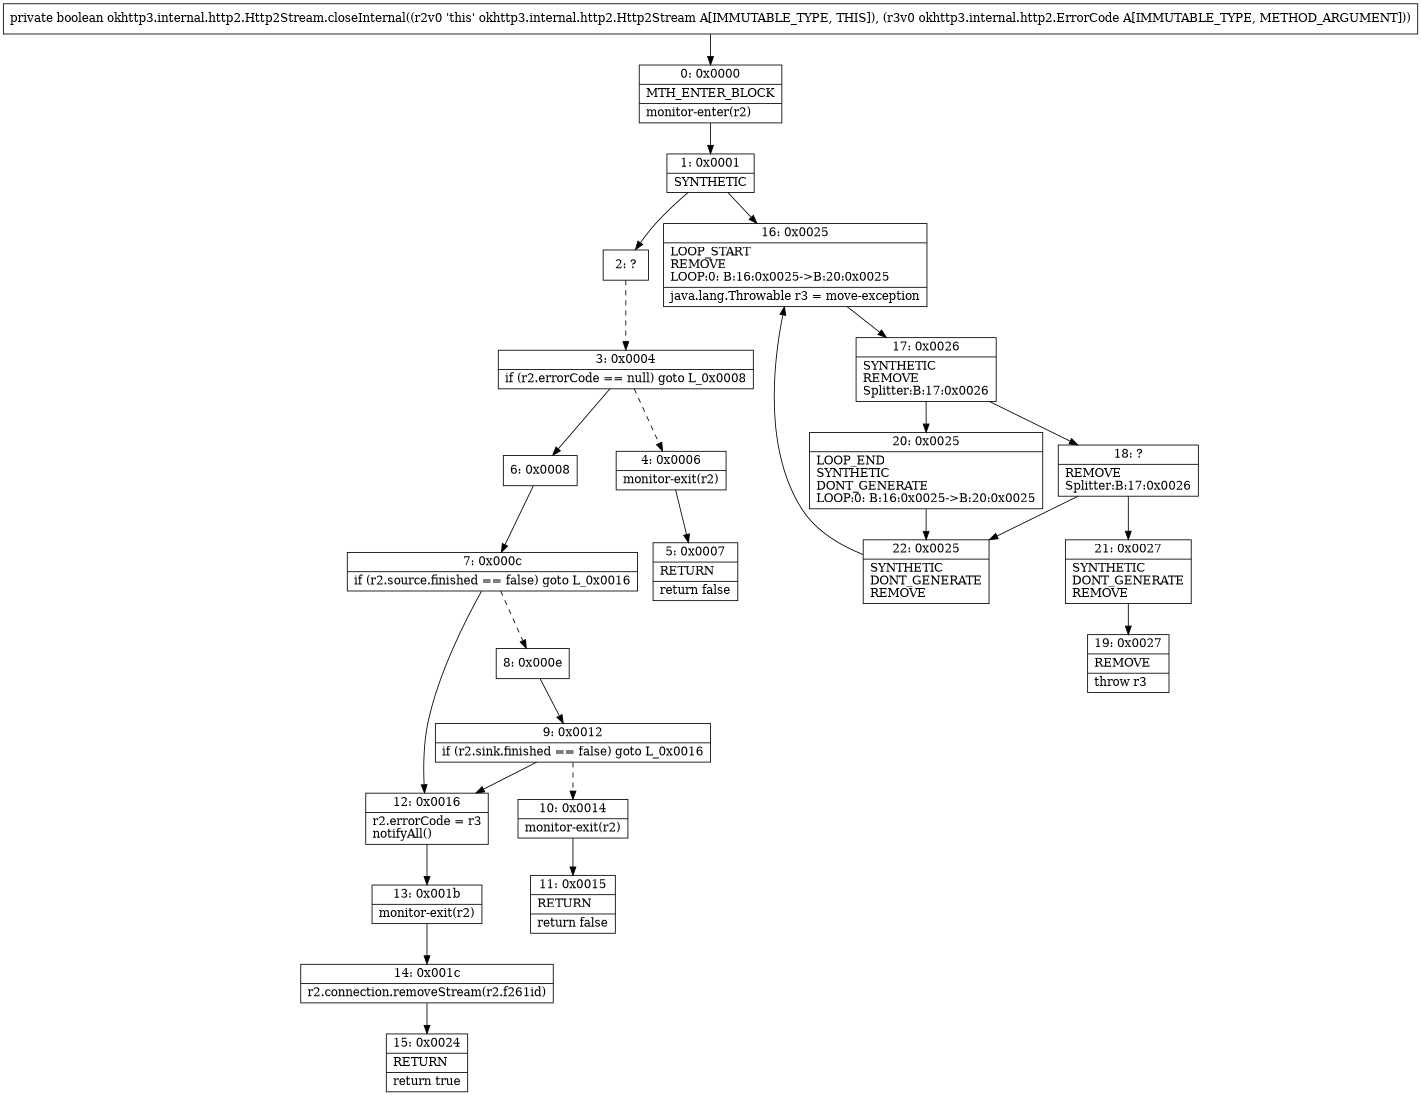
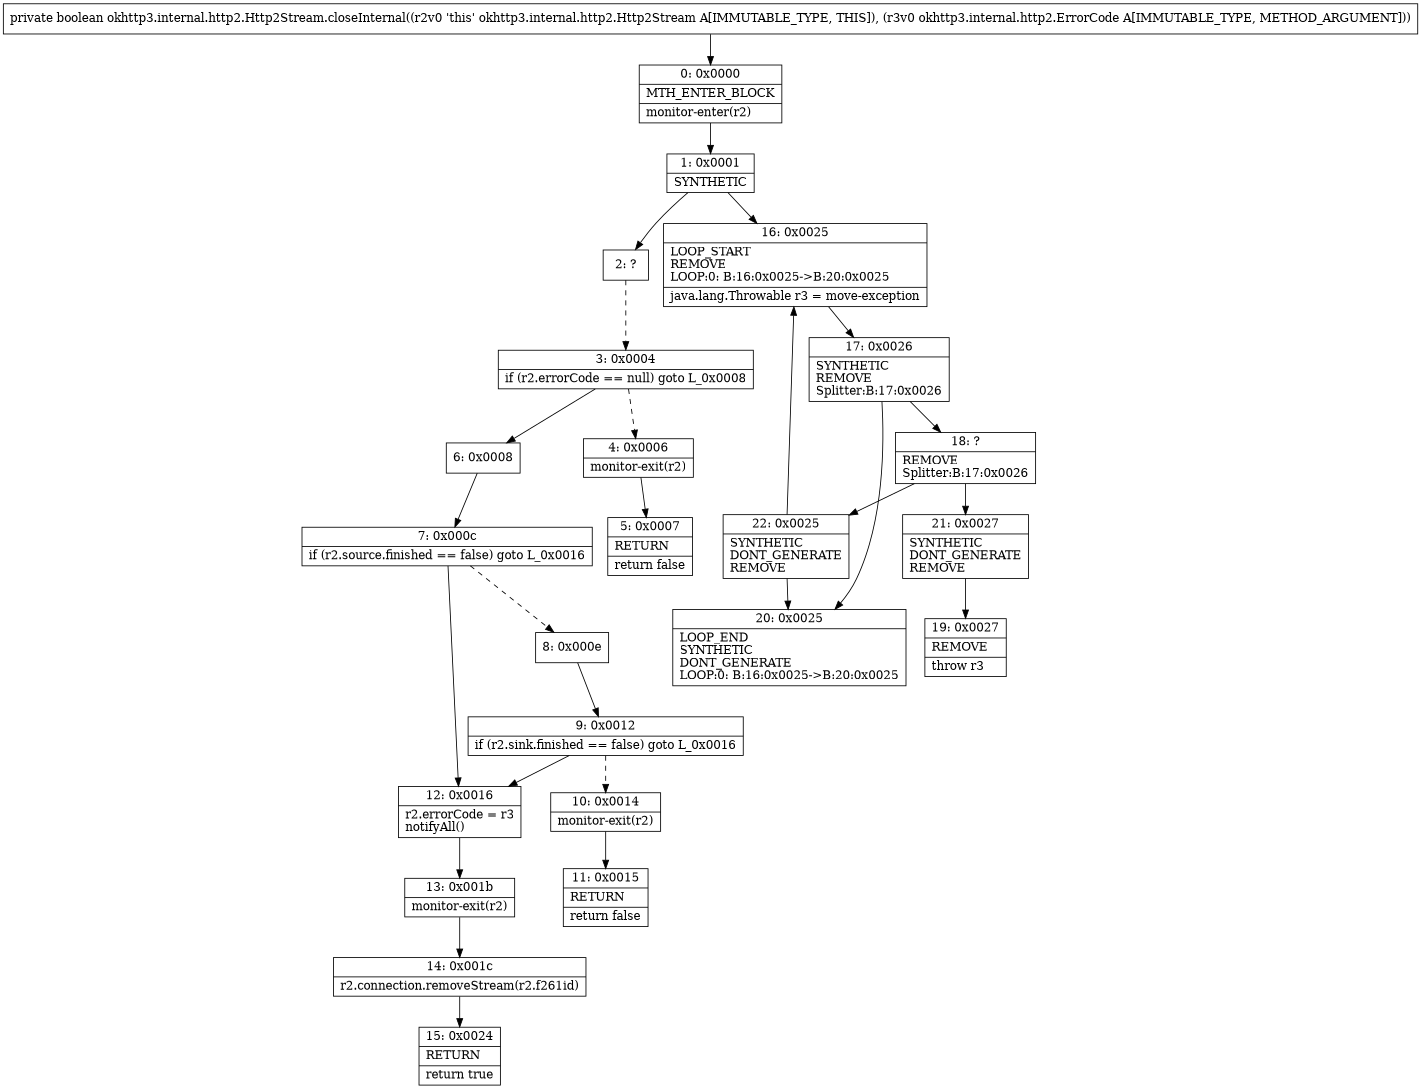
edge "20: 0x0025" -> "22: 0x0025": reversed
